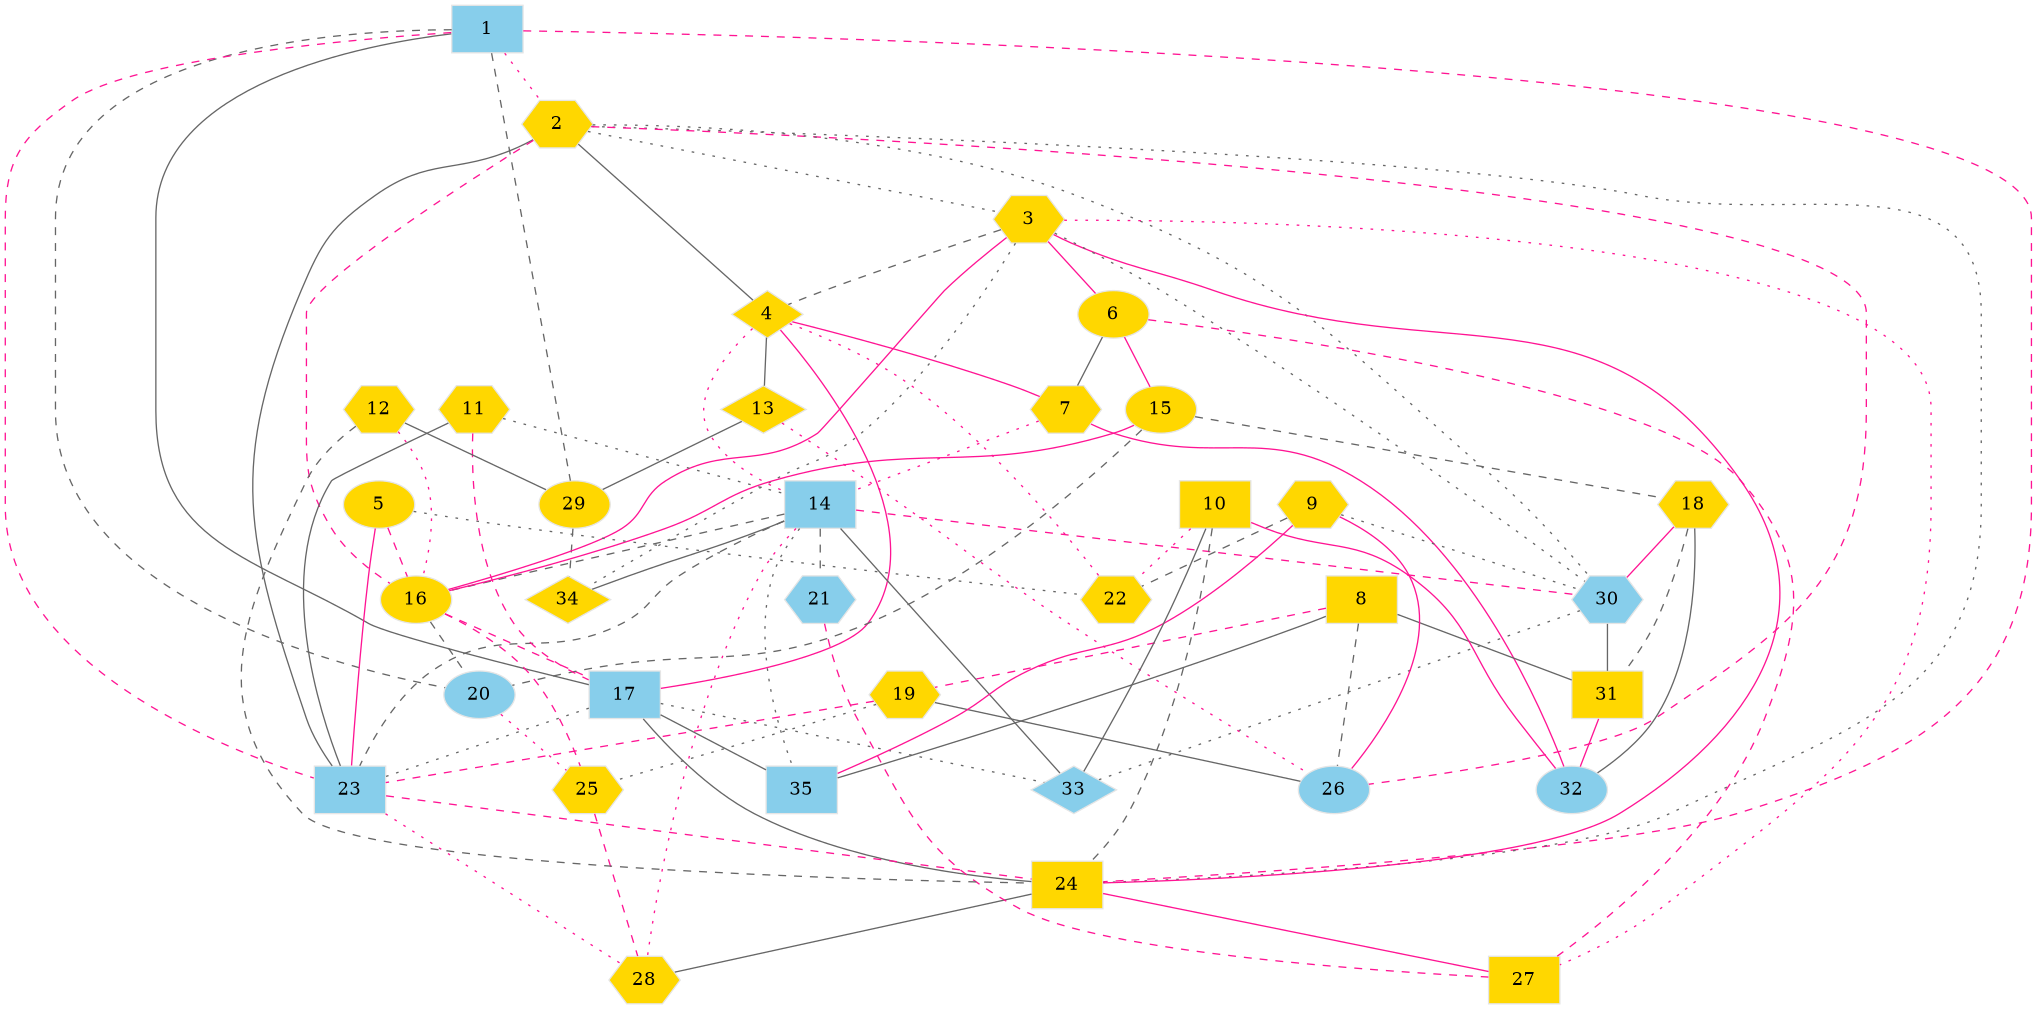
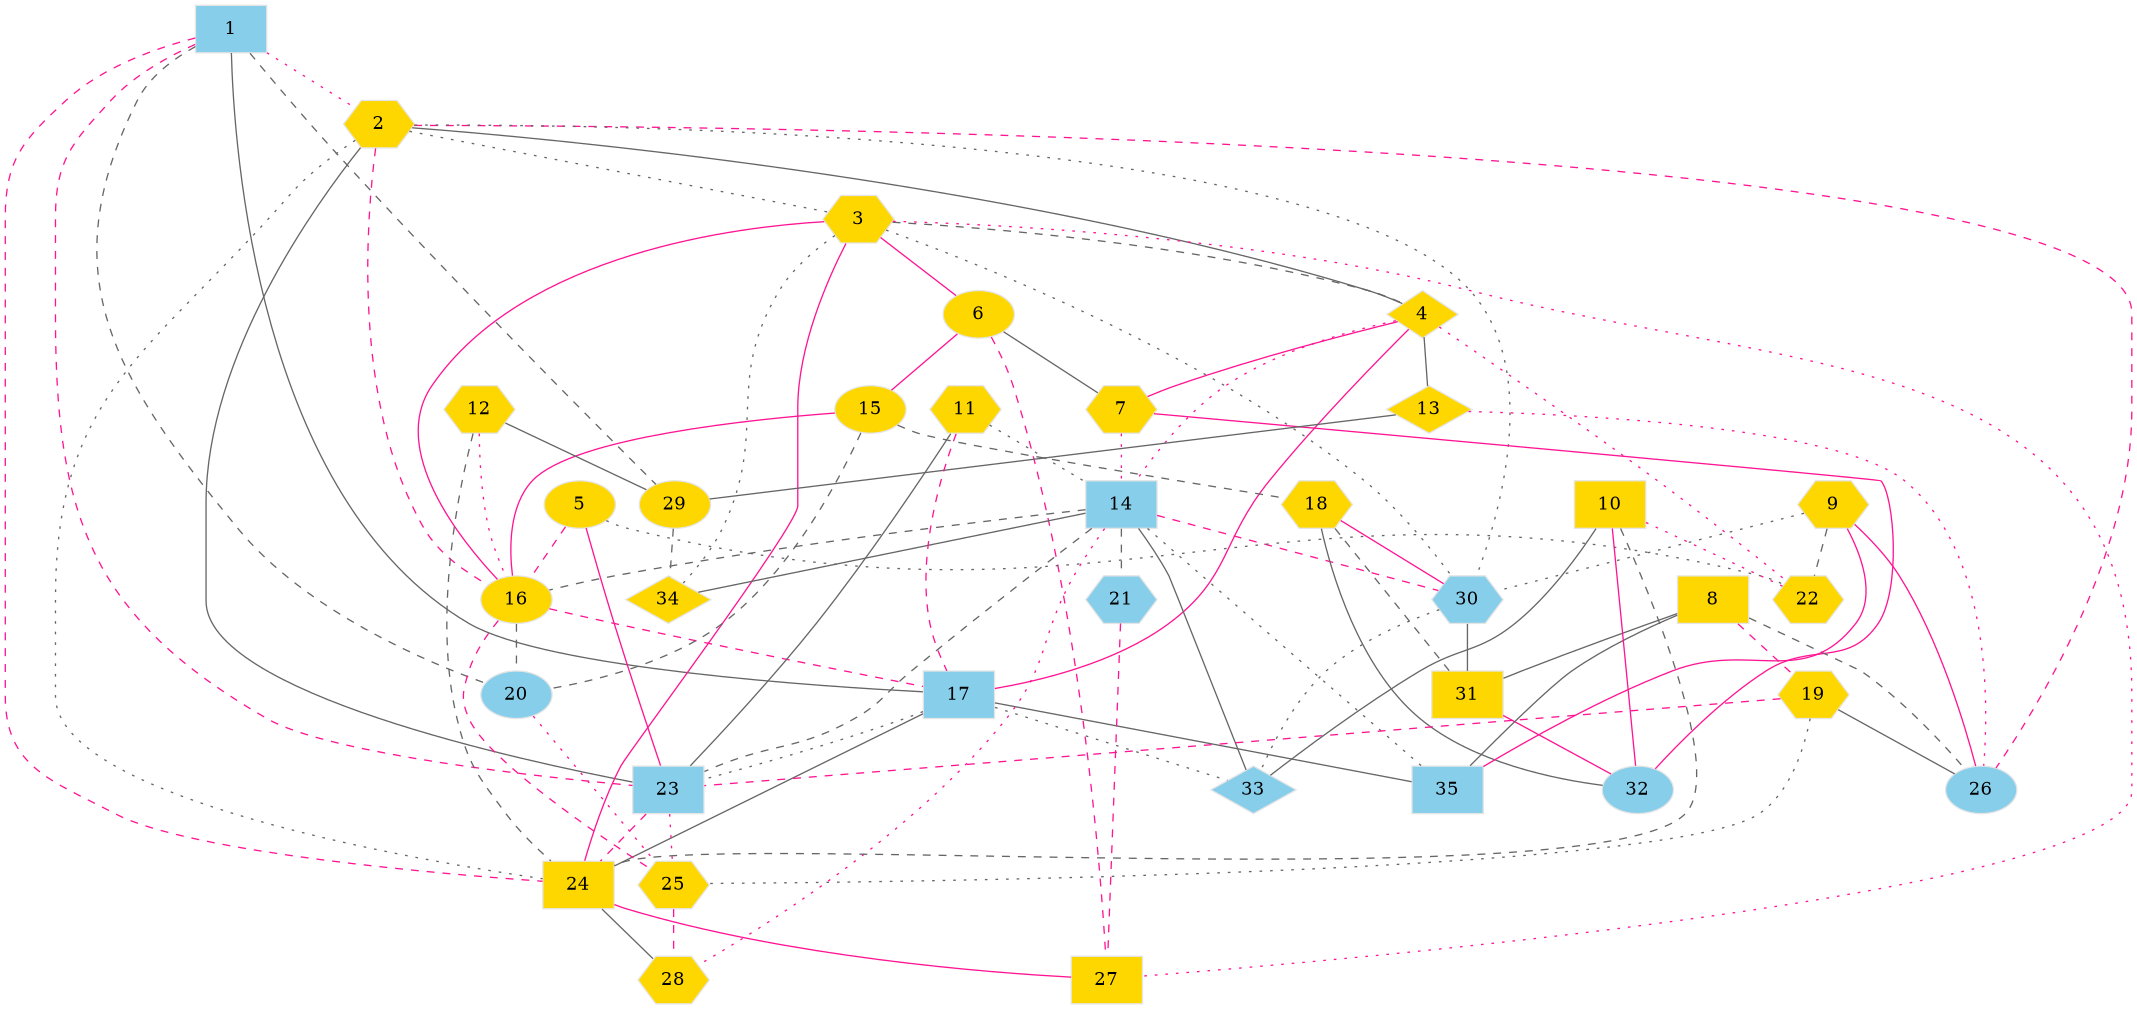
edge "23" -- "28": now "23" -- "25"
